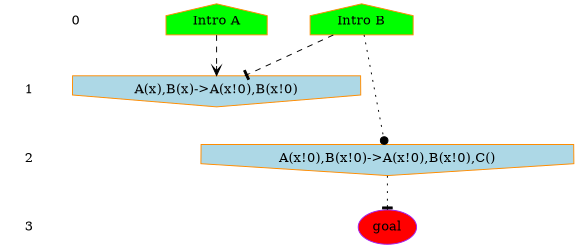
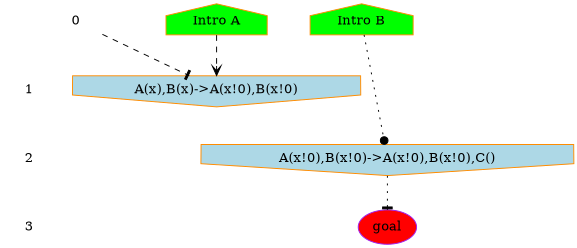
edge "Intro B" -> "A(x),B(x)->A(x!0),B(x!0)": now "0" -> "A(x),B(x)->A(x!0),B(x!0)"
